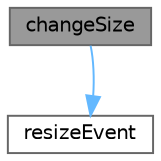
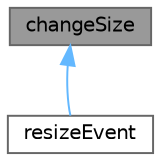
edge "changeSize" -> "resizeEvent": reversed
